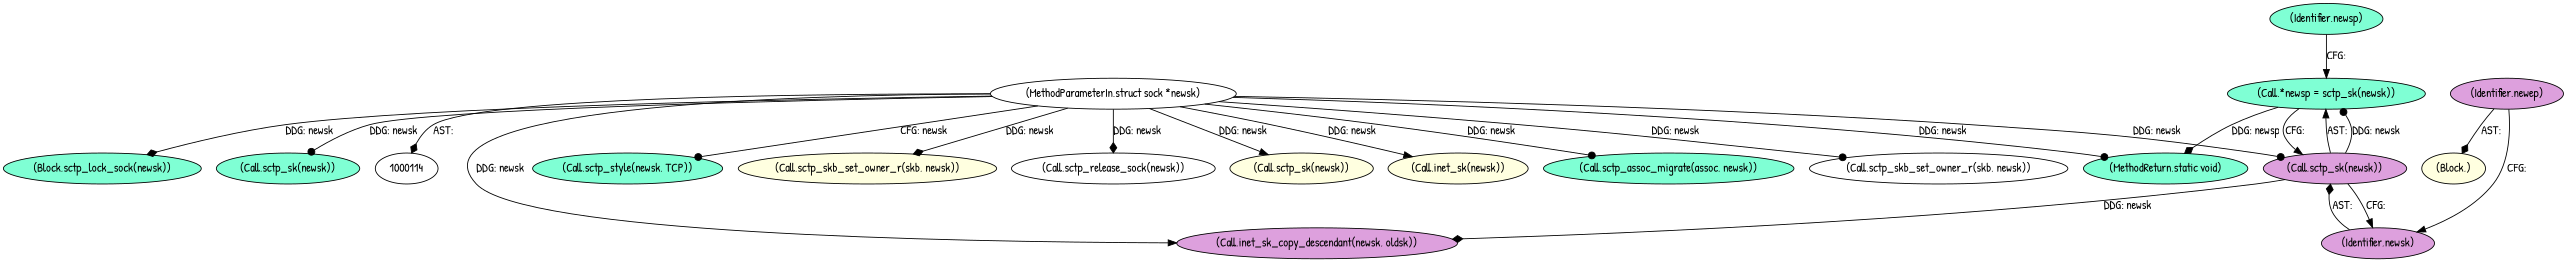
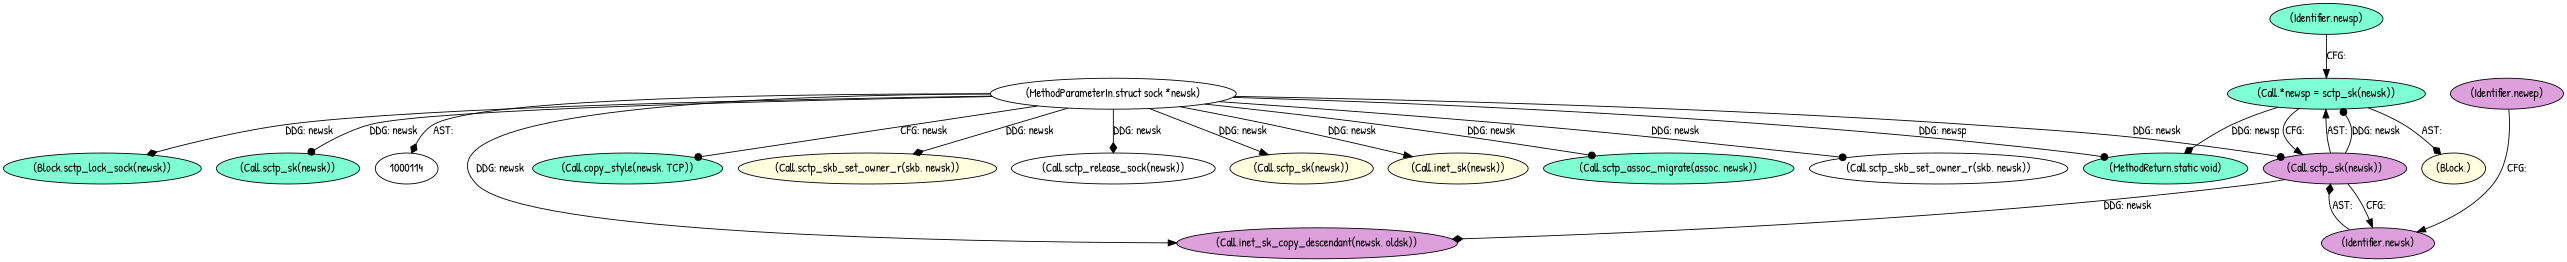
edge "(Identifier,newep)" -> "(Block,)": now "(Call,*newsp = sctp_sk(newsk))" -> "(Block,)"
edge "(MethodParameterIn,struct sock *newsk)" -> "(MethodReturn,static void)": label "DDG: newsk" -> "DDG: newsp"
node "(Call,sctp_style(newsk, TCP))": label "(Call,sctp_style(newsk, TCP))" -> "(Call,copy_style(newsk, TCP))"
